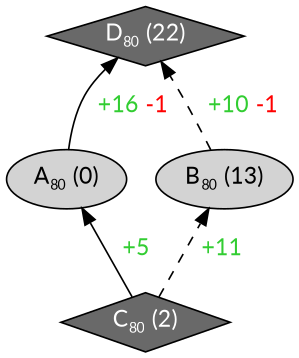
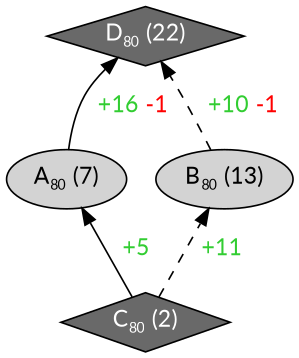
node "A": text "(0)" -> "(7)"
